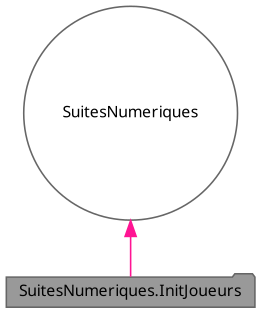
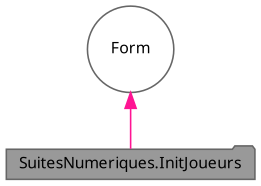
node "SuitesNumeriques": label "SuitesNumeriques" -> "Form"
